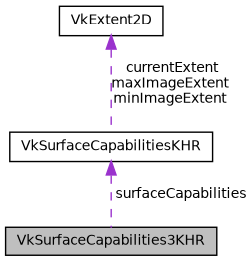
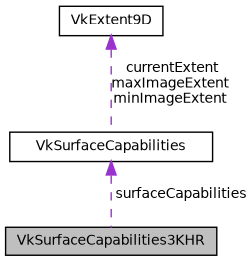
node "VkExtent2D": label "VkExtent2D" -> "VkExtent9D"
node "VkSurfaceCapabilitiesKHR": label "VkSurfaceCapabilitiesKHR" -> "VkSurfaceCapabilities"
